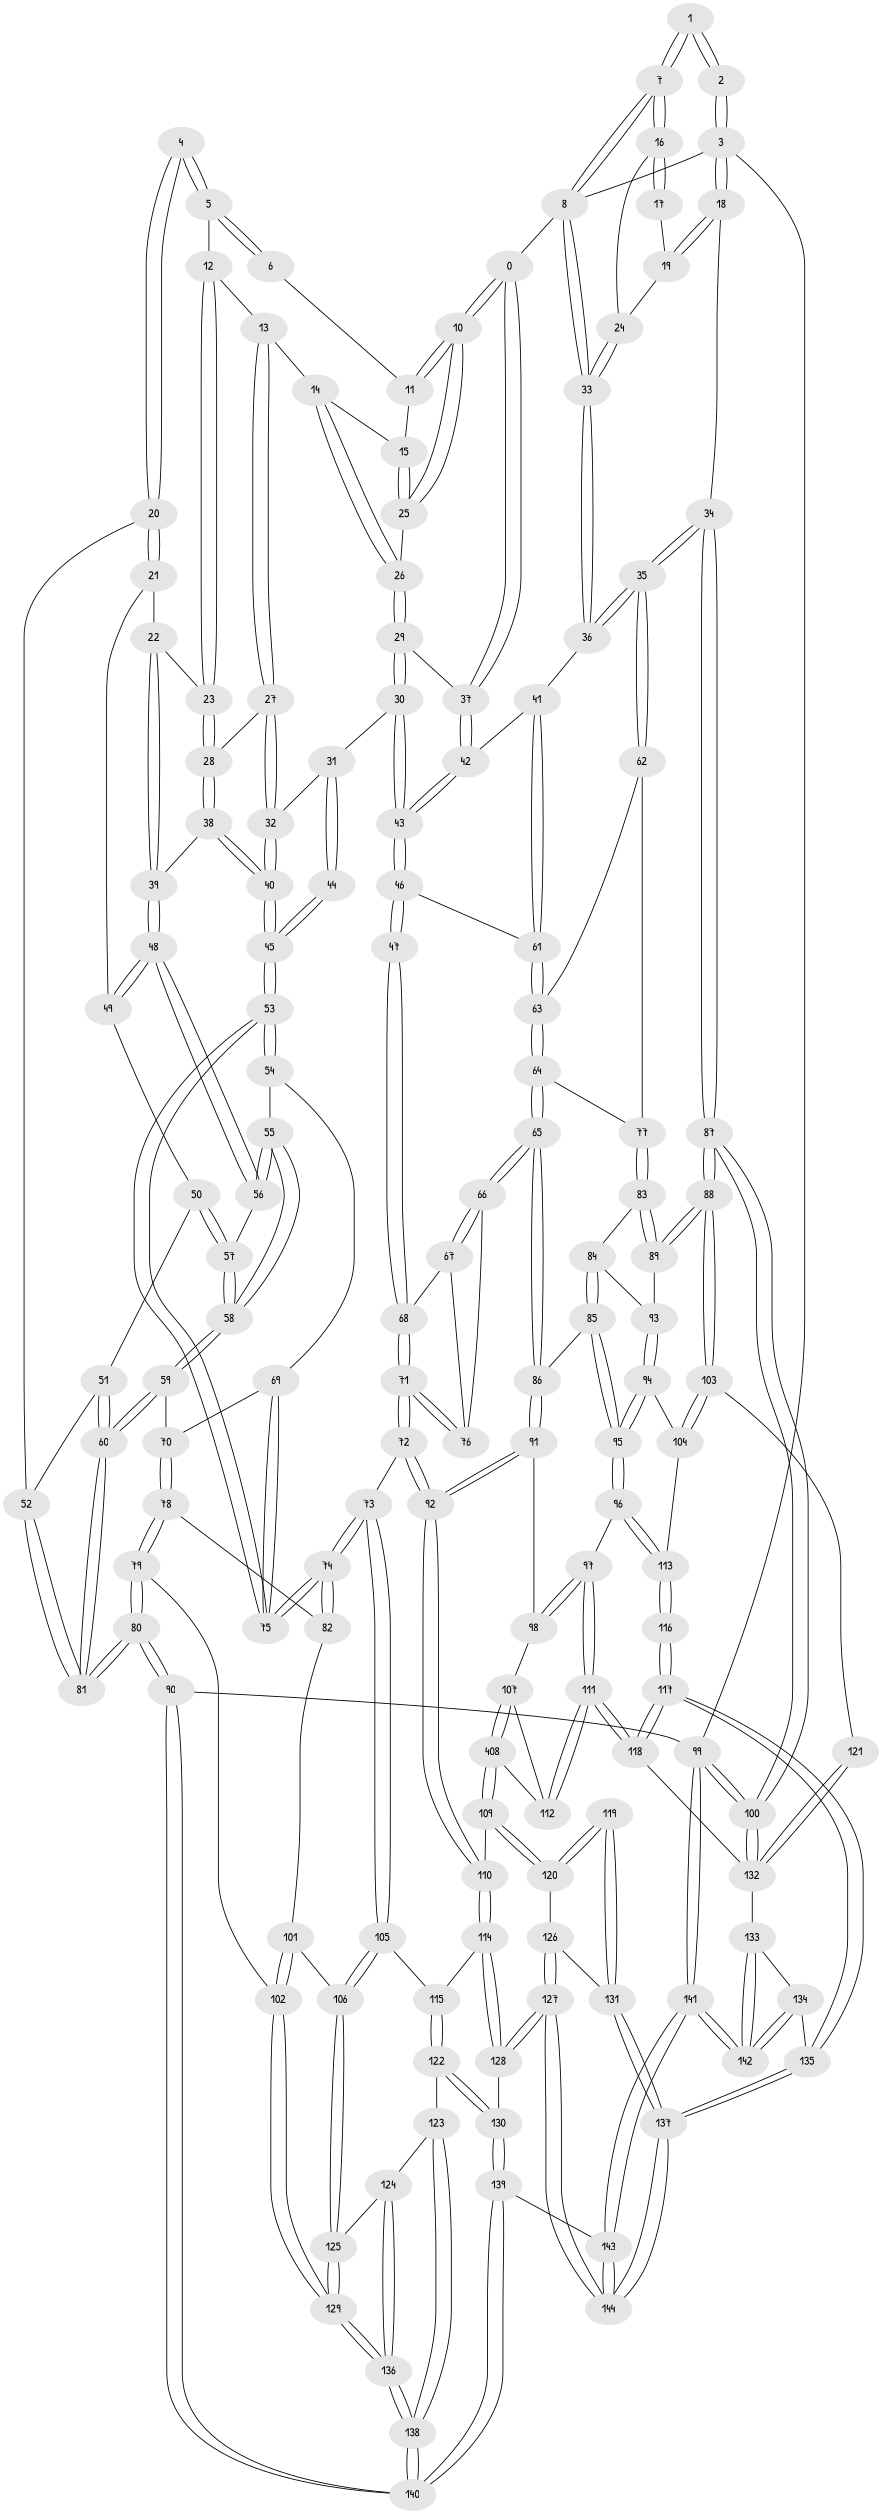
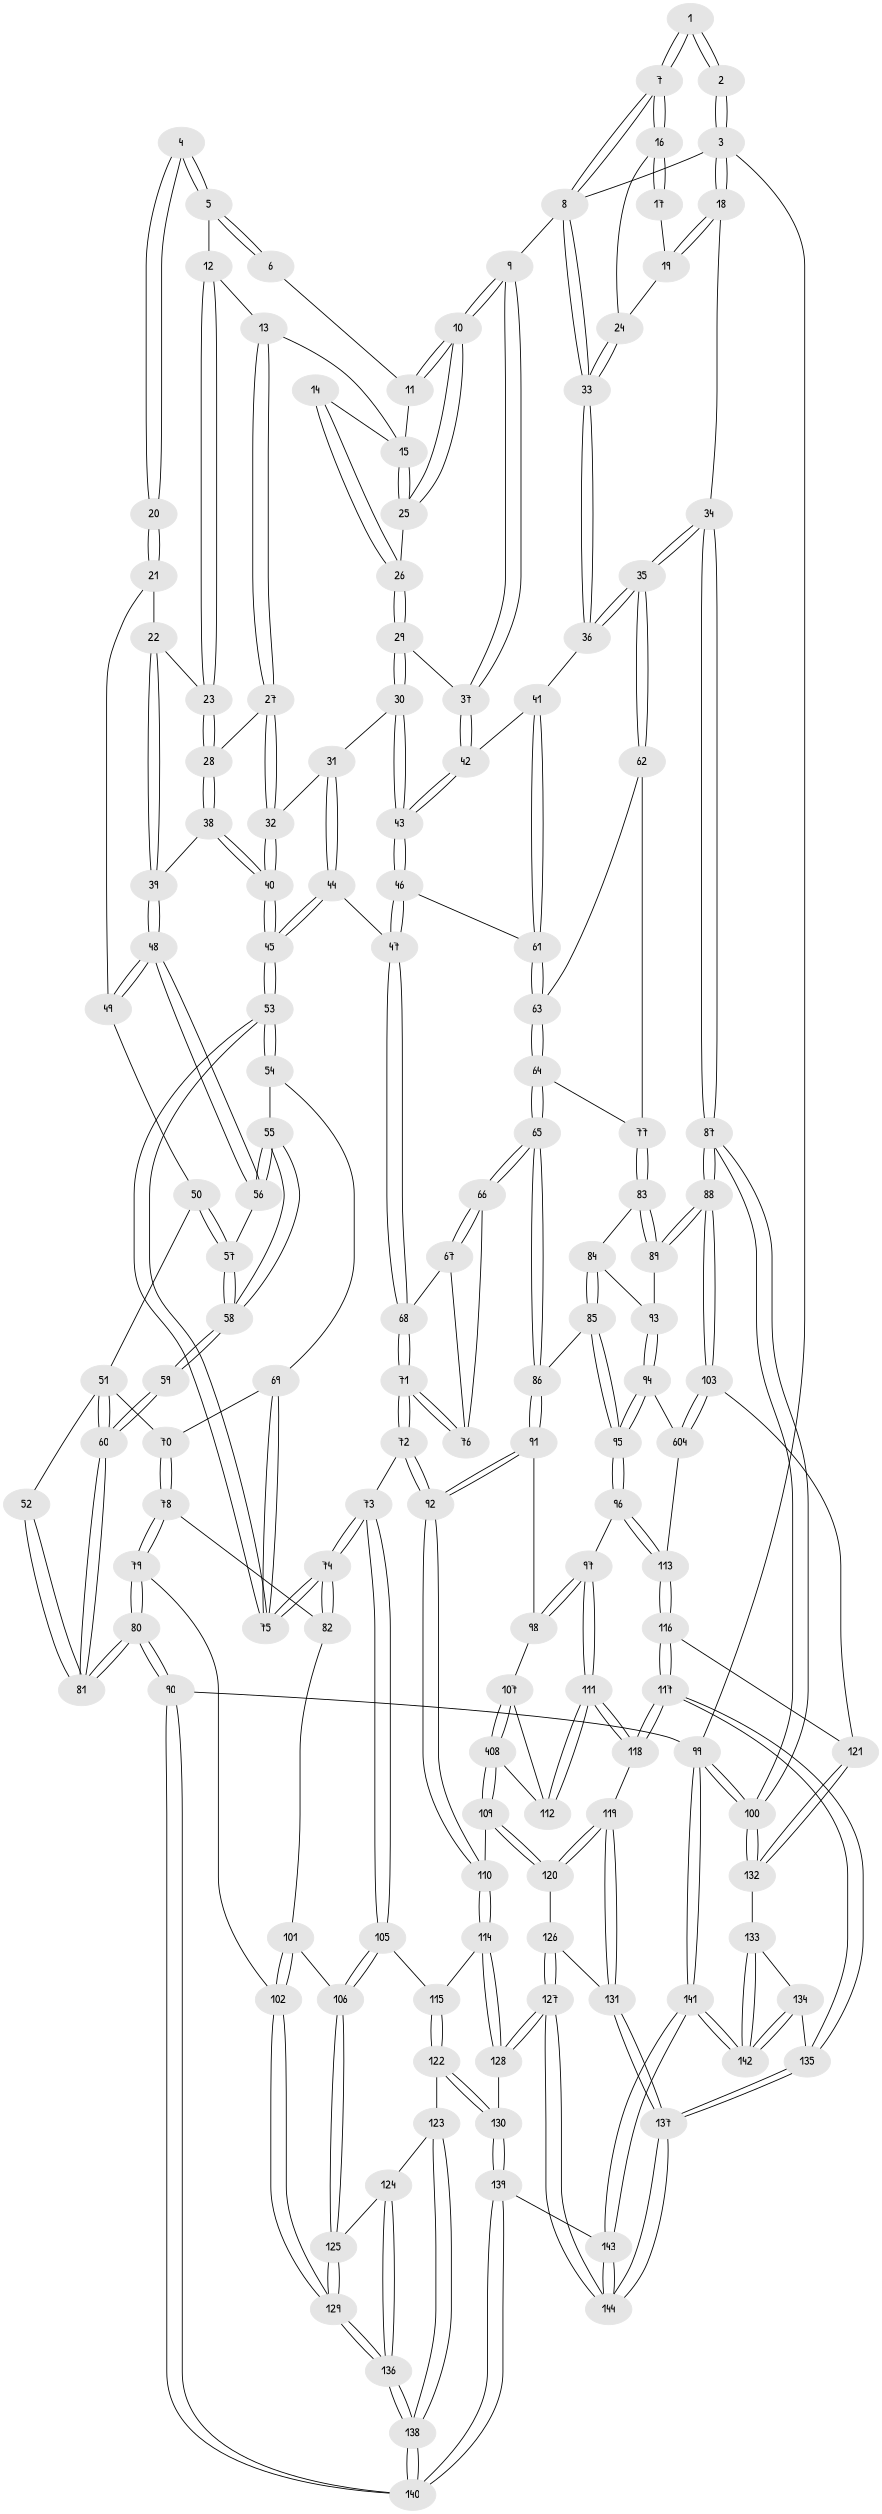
node "0": label "0" -> "9"
edge "13" -- "14": now "13" -- "15"
edge "44" -- "47": added
edge "20" -- "52": removed
edge "59" -- "70": now "51" -- "70"
node "104": label "104" -> "604"
edge "116" -- "121": added
edge "118" -- "132": now "118" -- "119"
